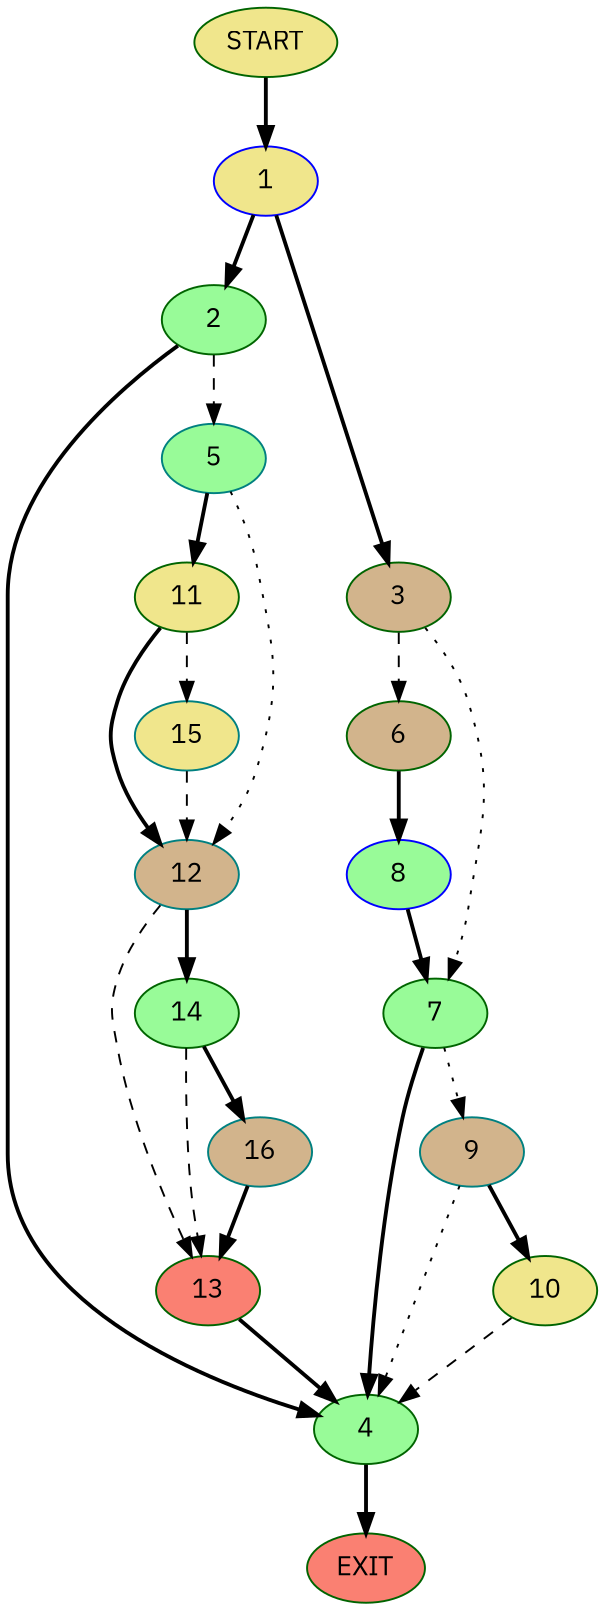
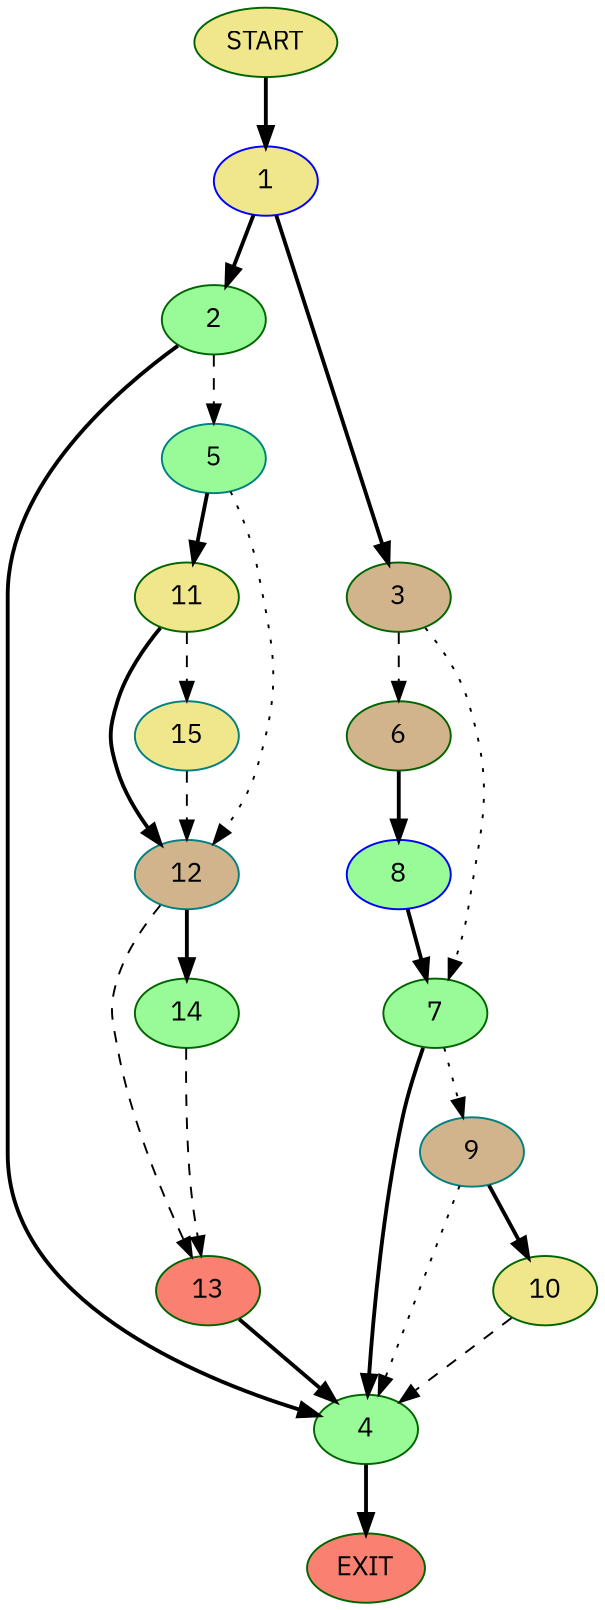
node "16": removed
